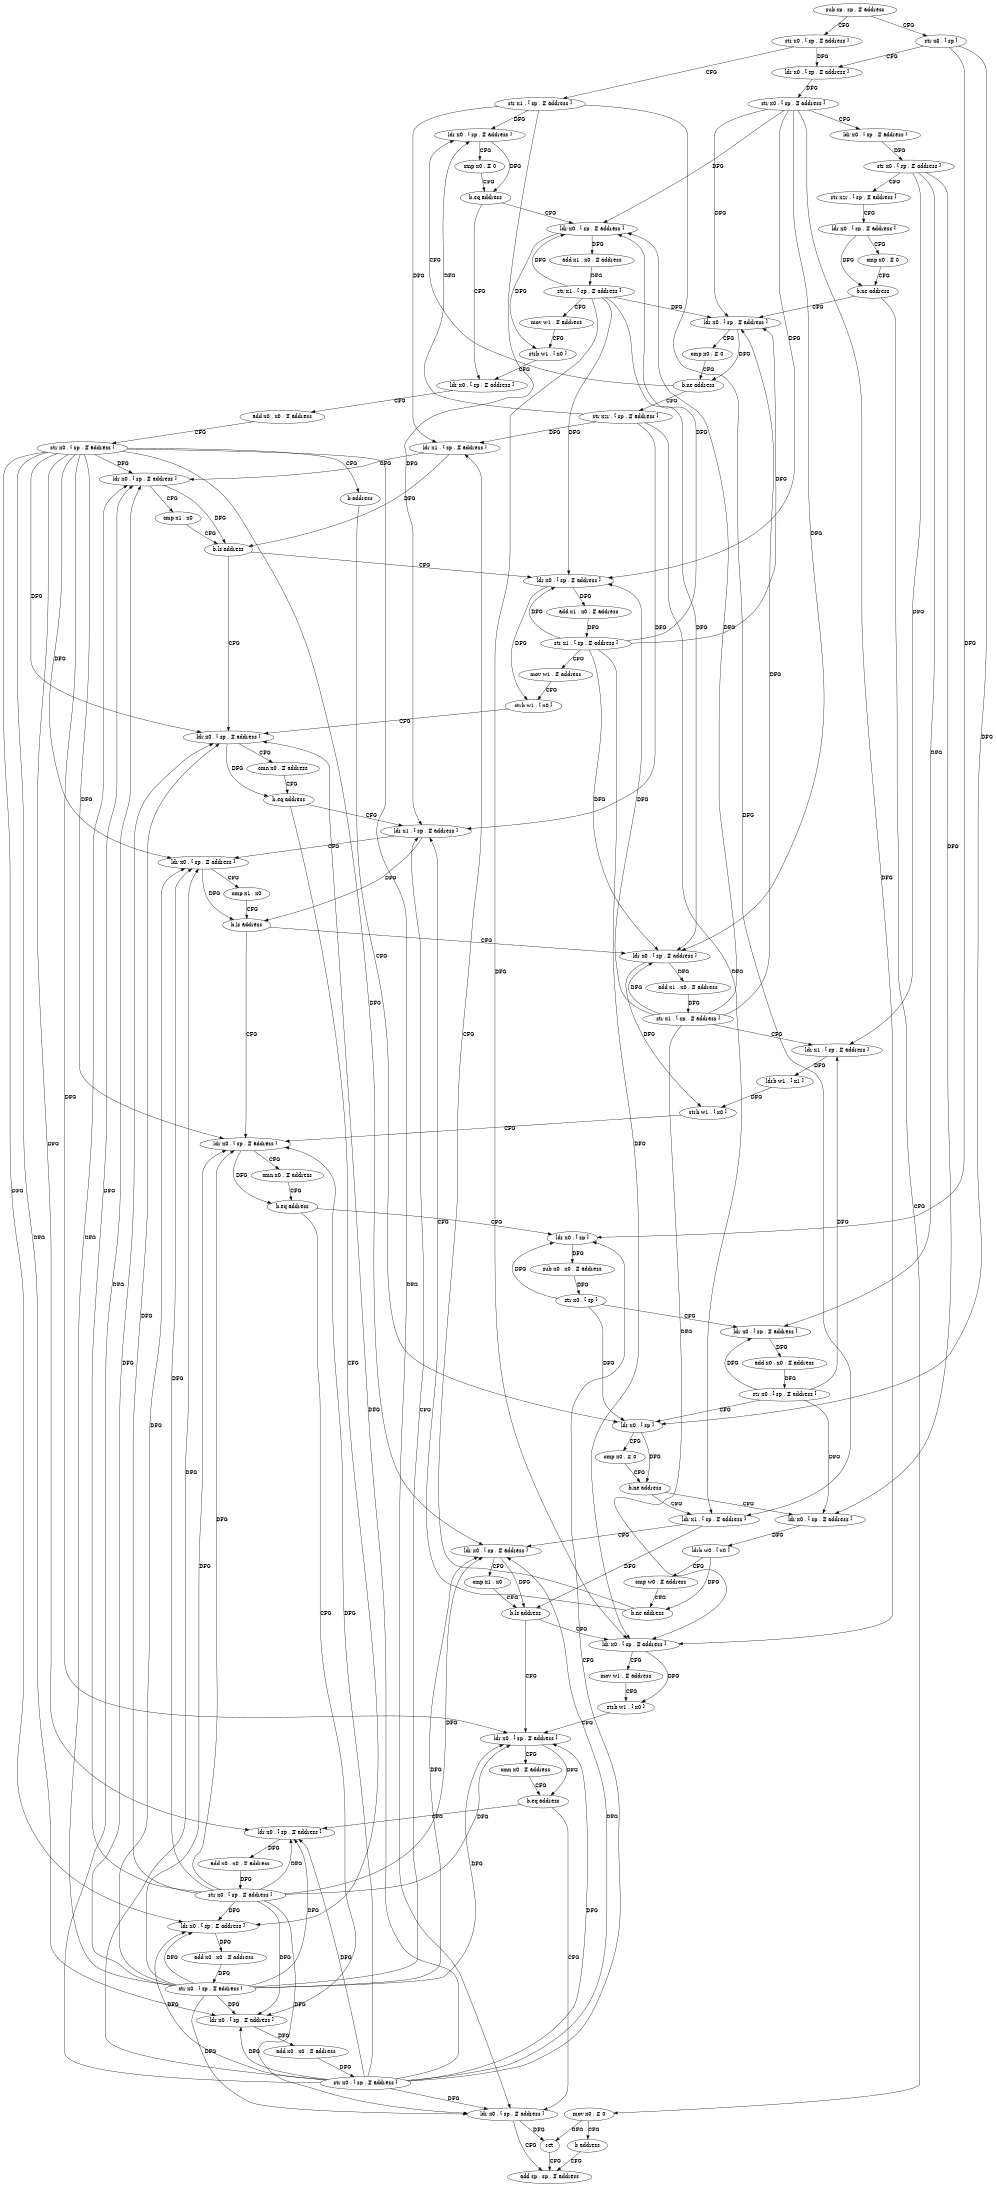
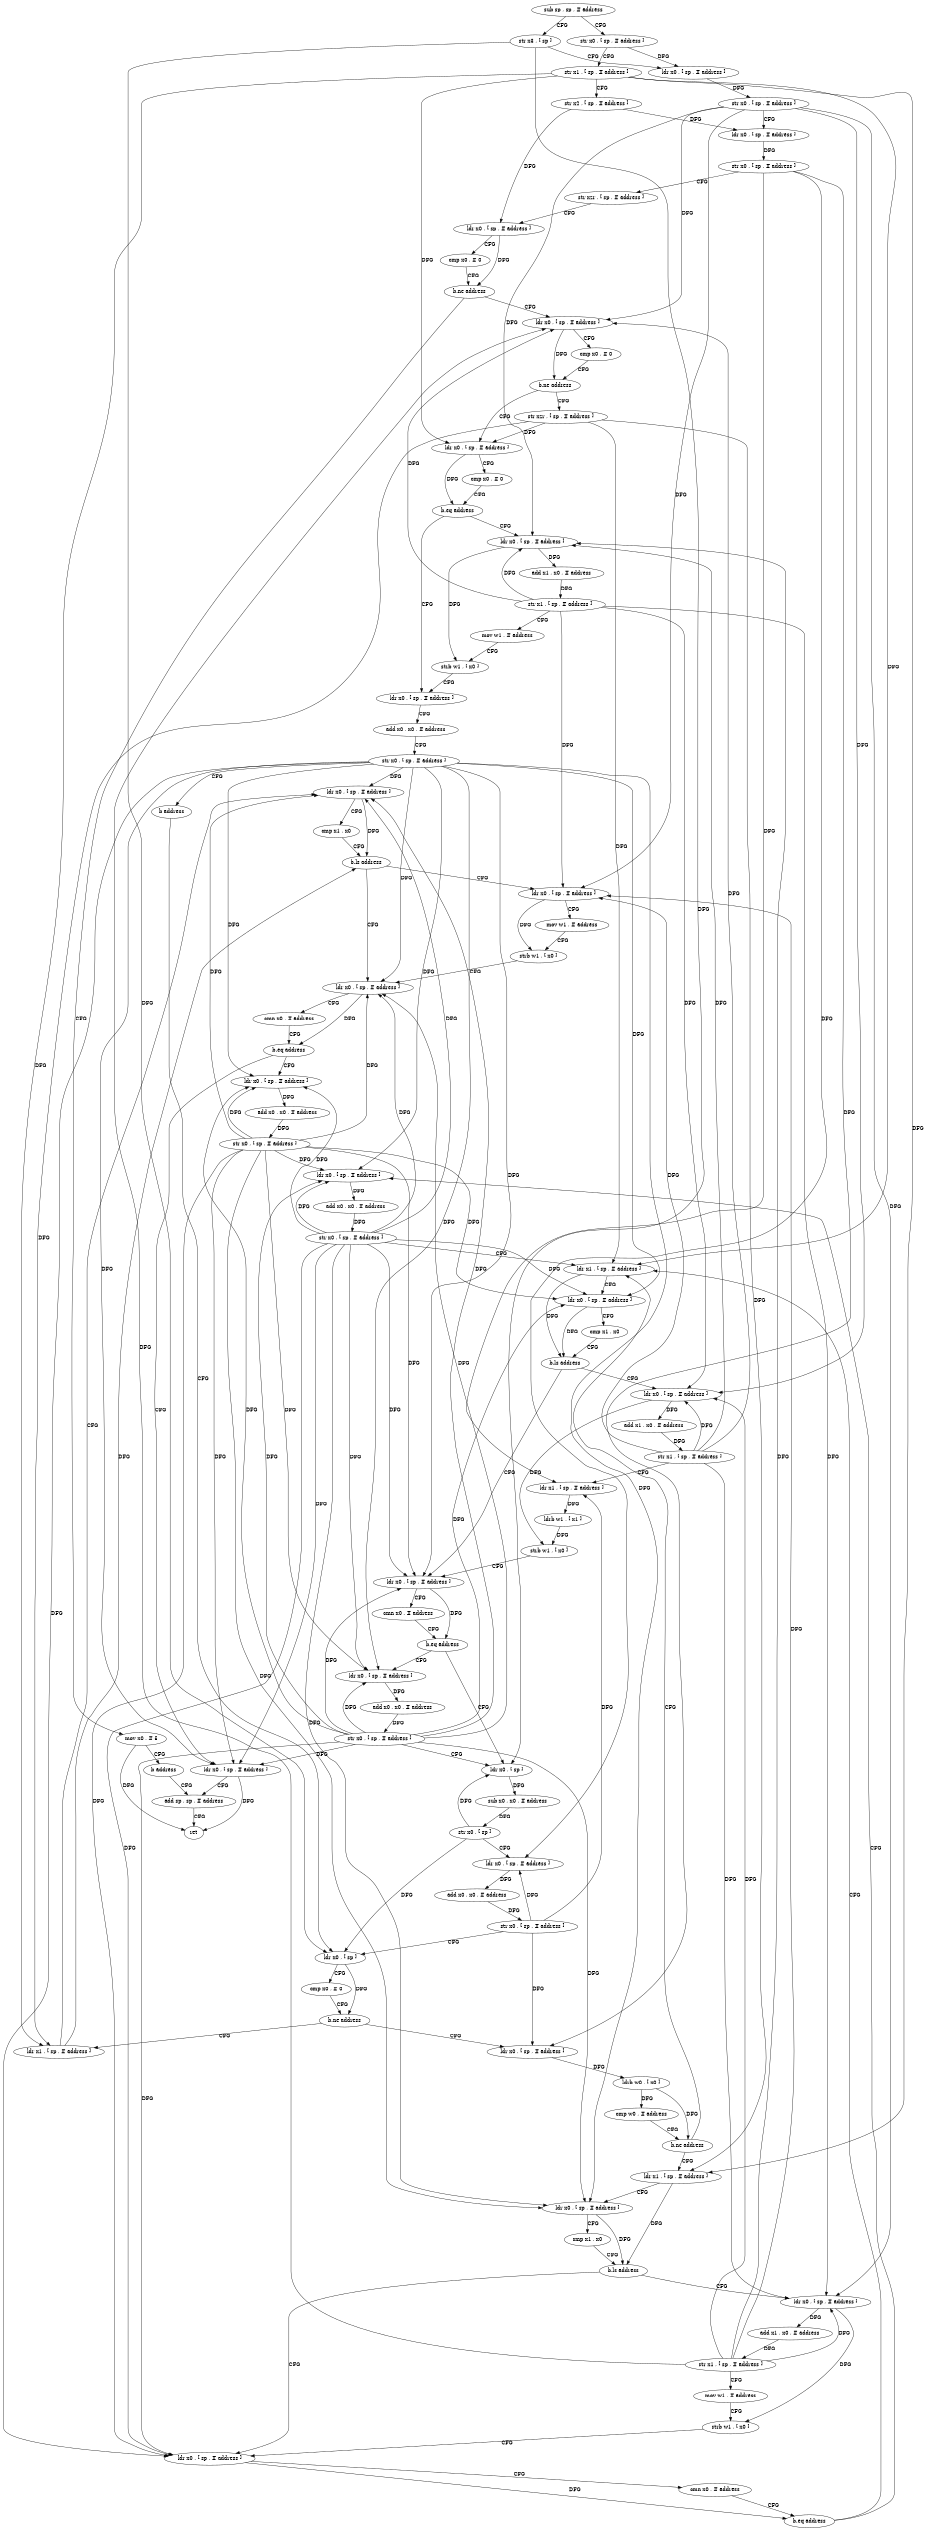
node "str x2 , [ sp , # address ]": added
edge "ldrb w0 , [ x0 ]" -> "cmp w0 , # address": label "CFG" -> "DFG"
node "mov x0 , # 0": label "mov x0 , # 0" -> "mov x0 , # 5"
edge "ret" -> "add sp , sp , # address": reversed
